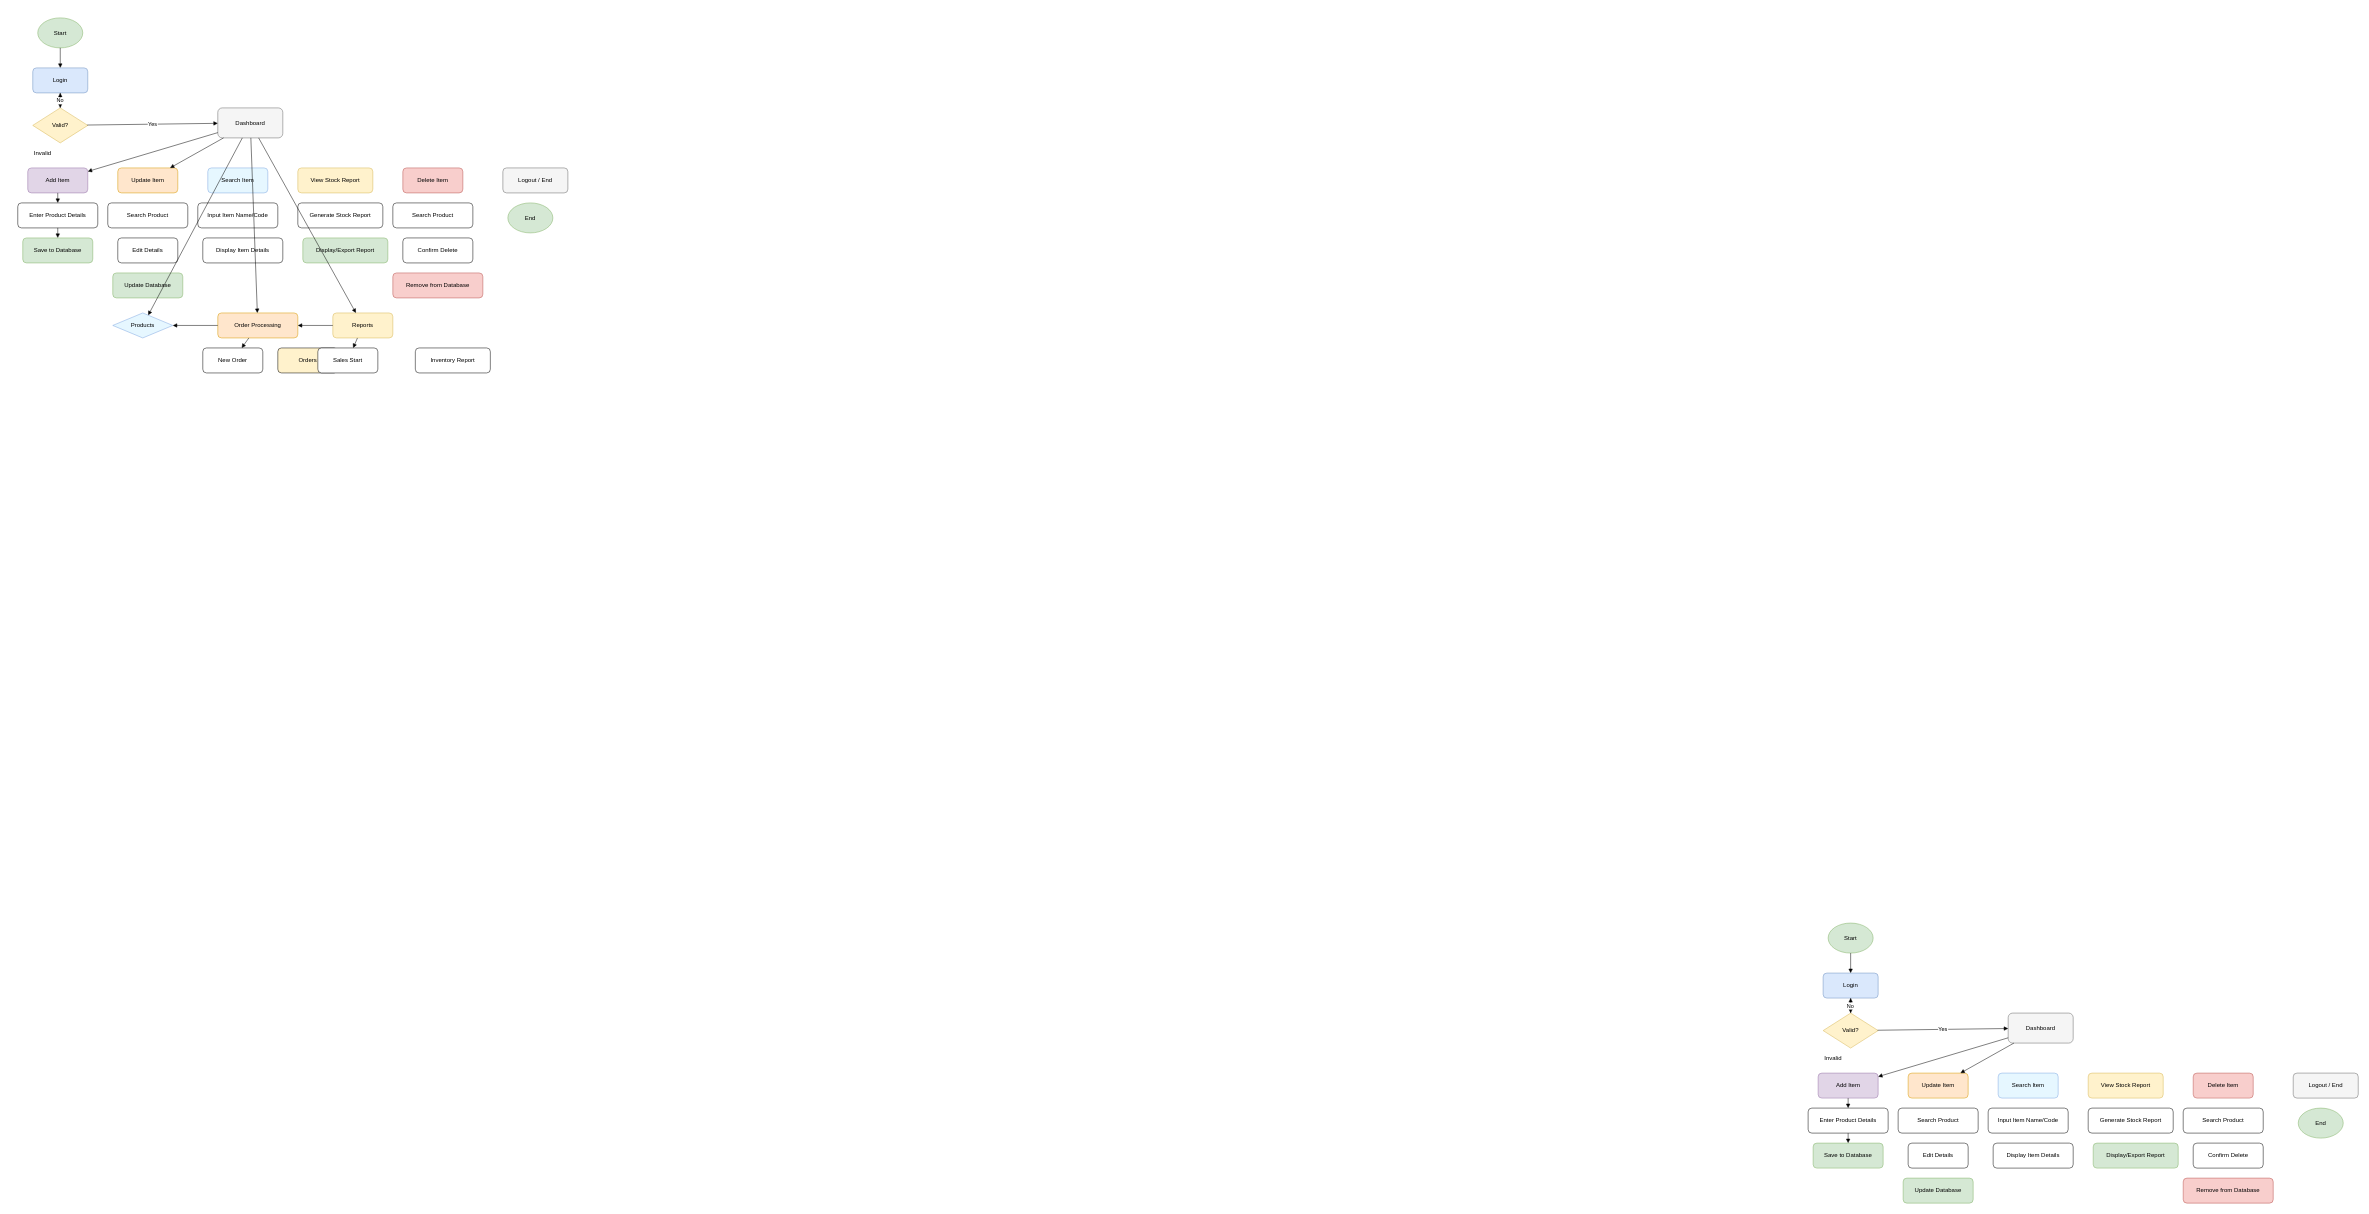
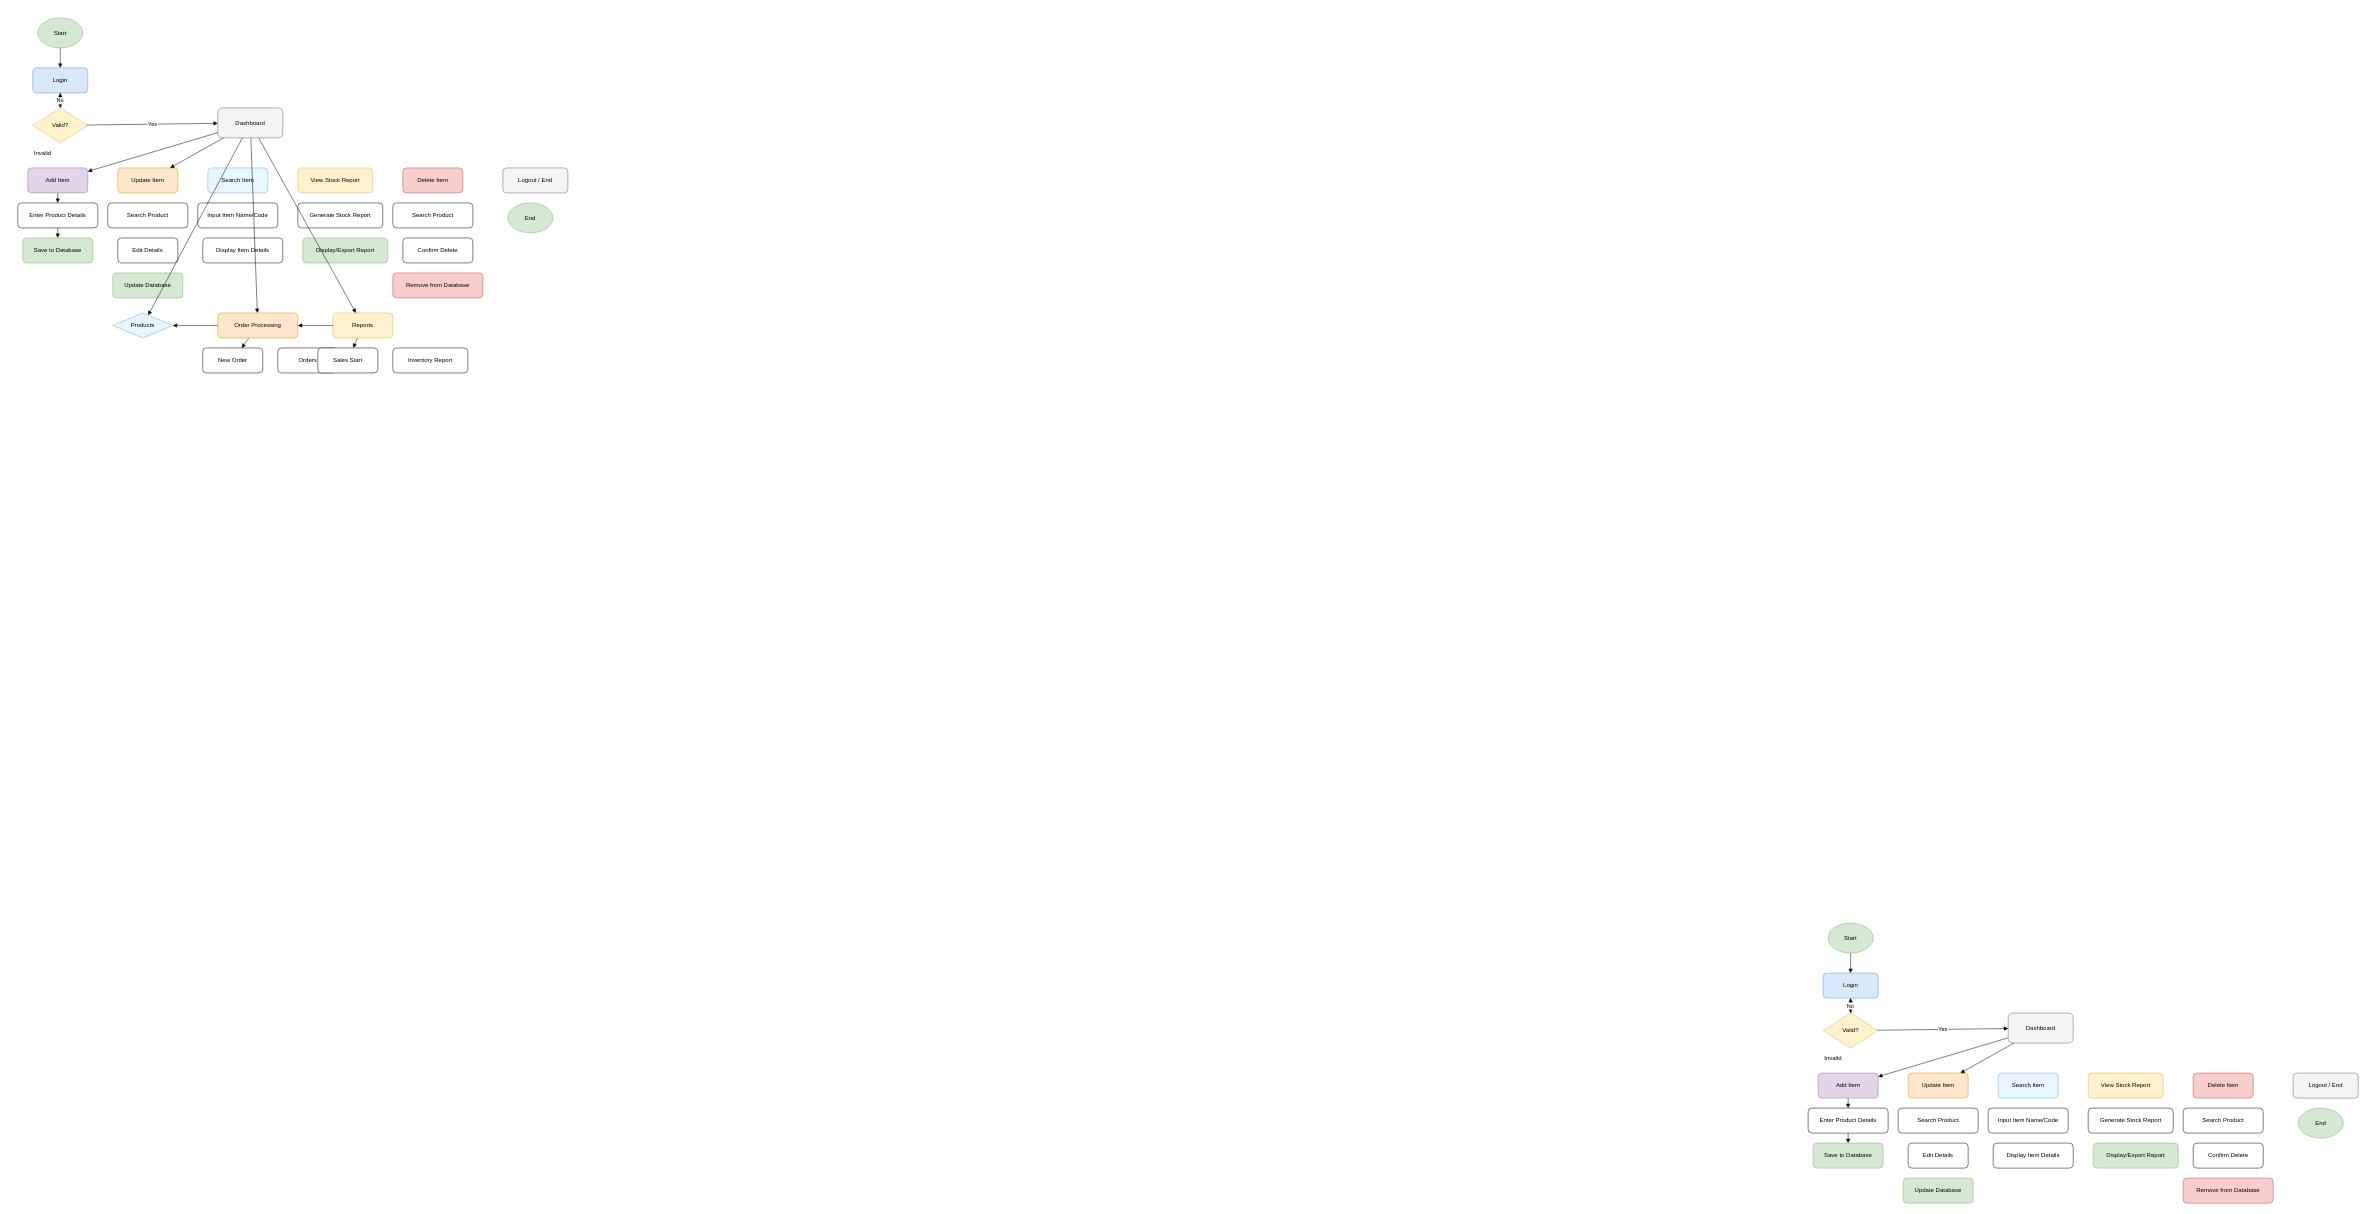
node "Orders": fillcolor #fff2cc -> #ffffff
node "Inventory Report": moved (453, 360) -> (430, 360)
